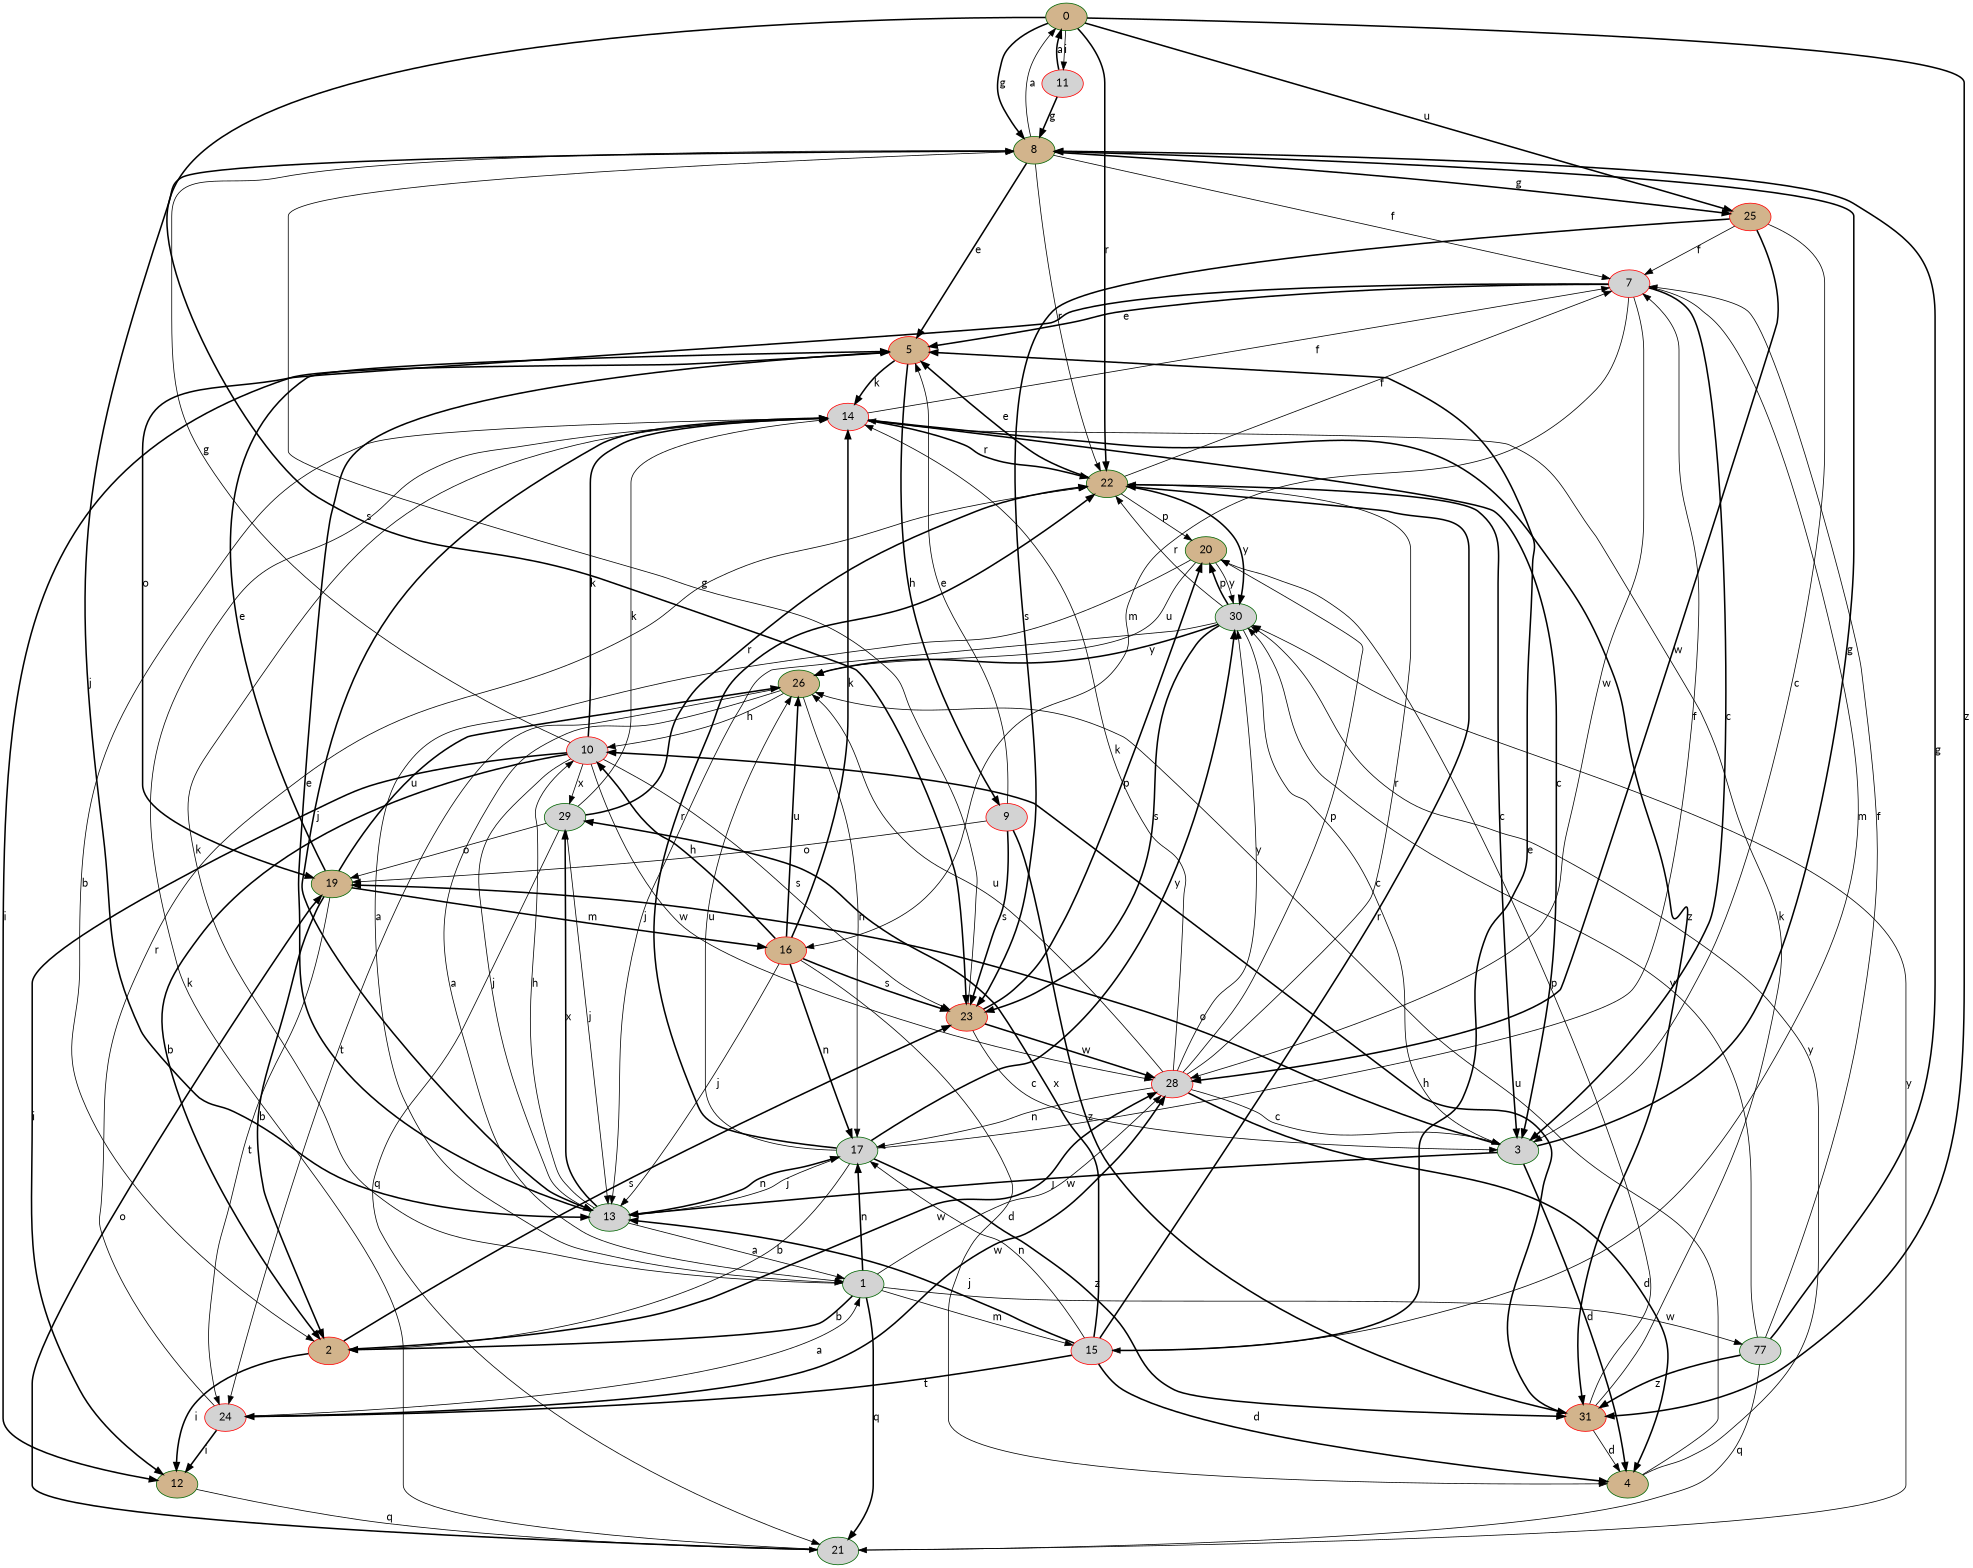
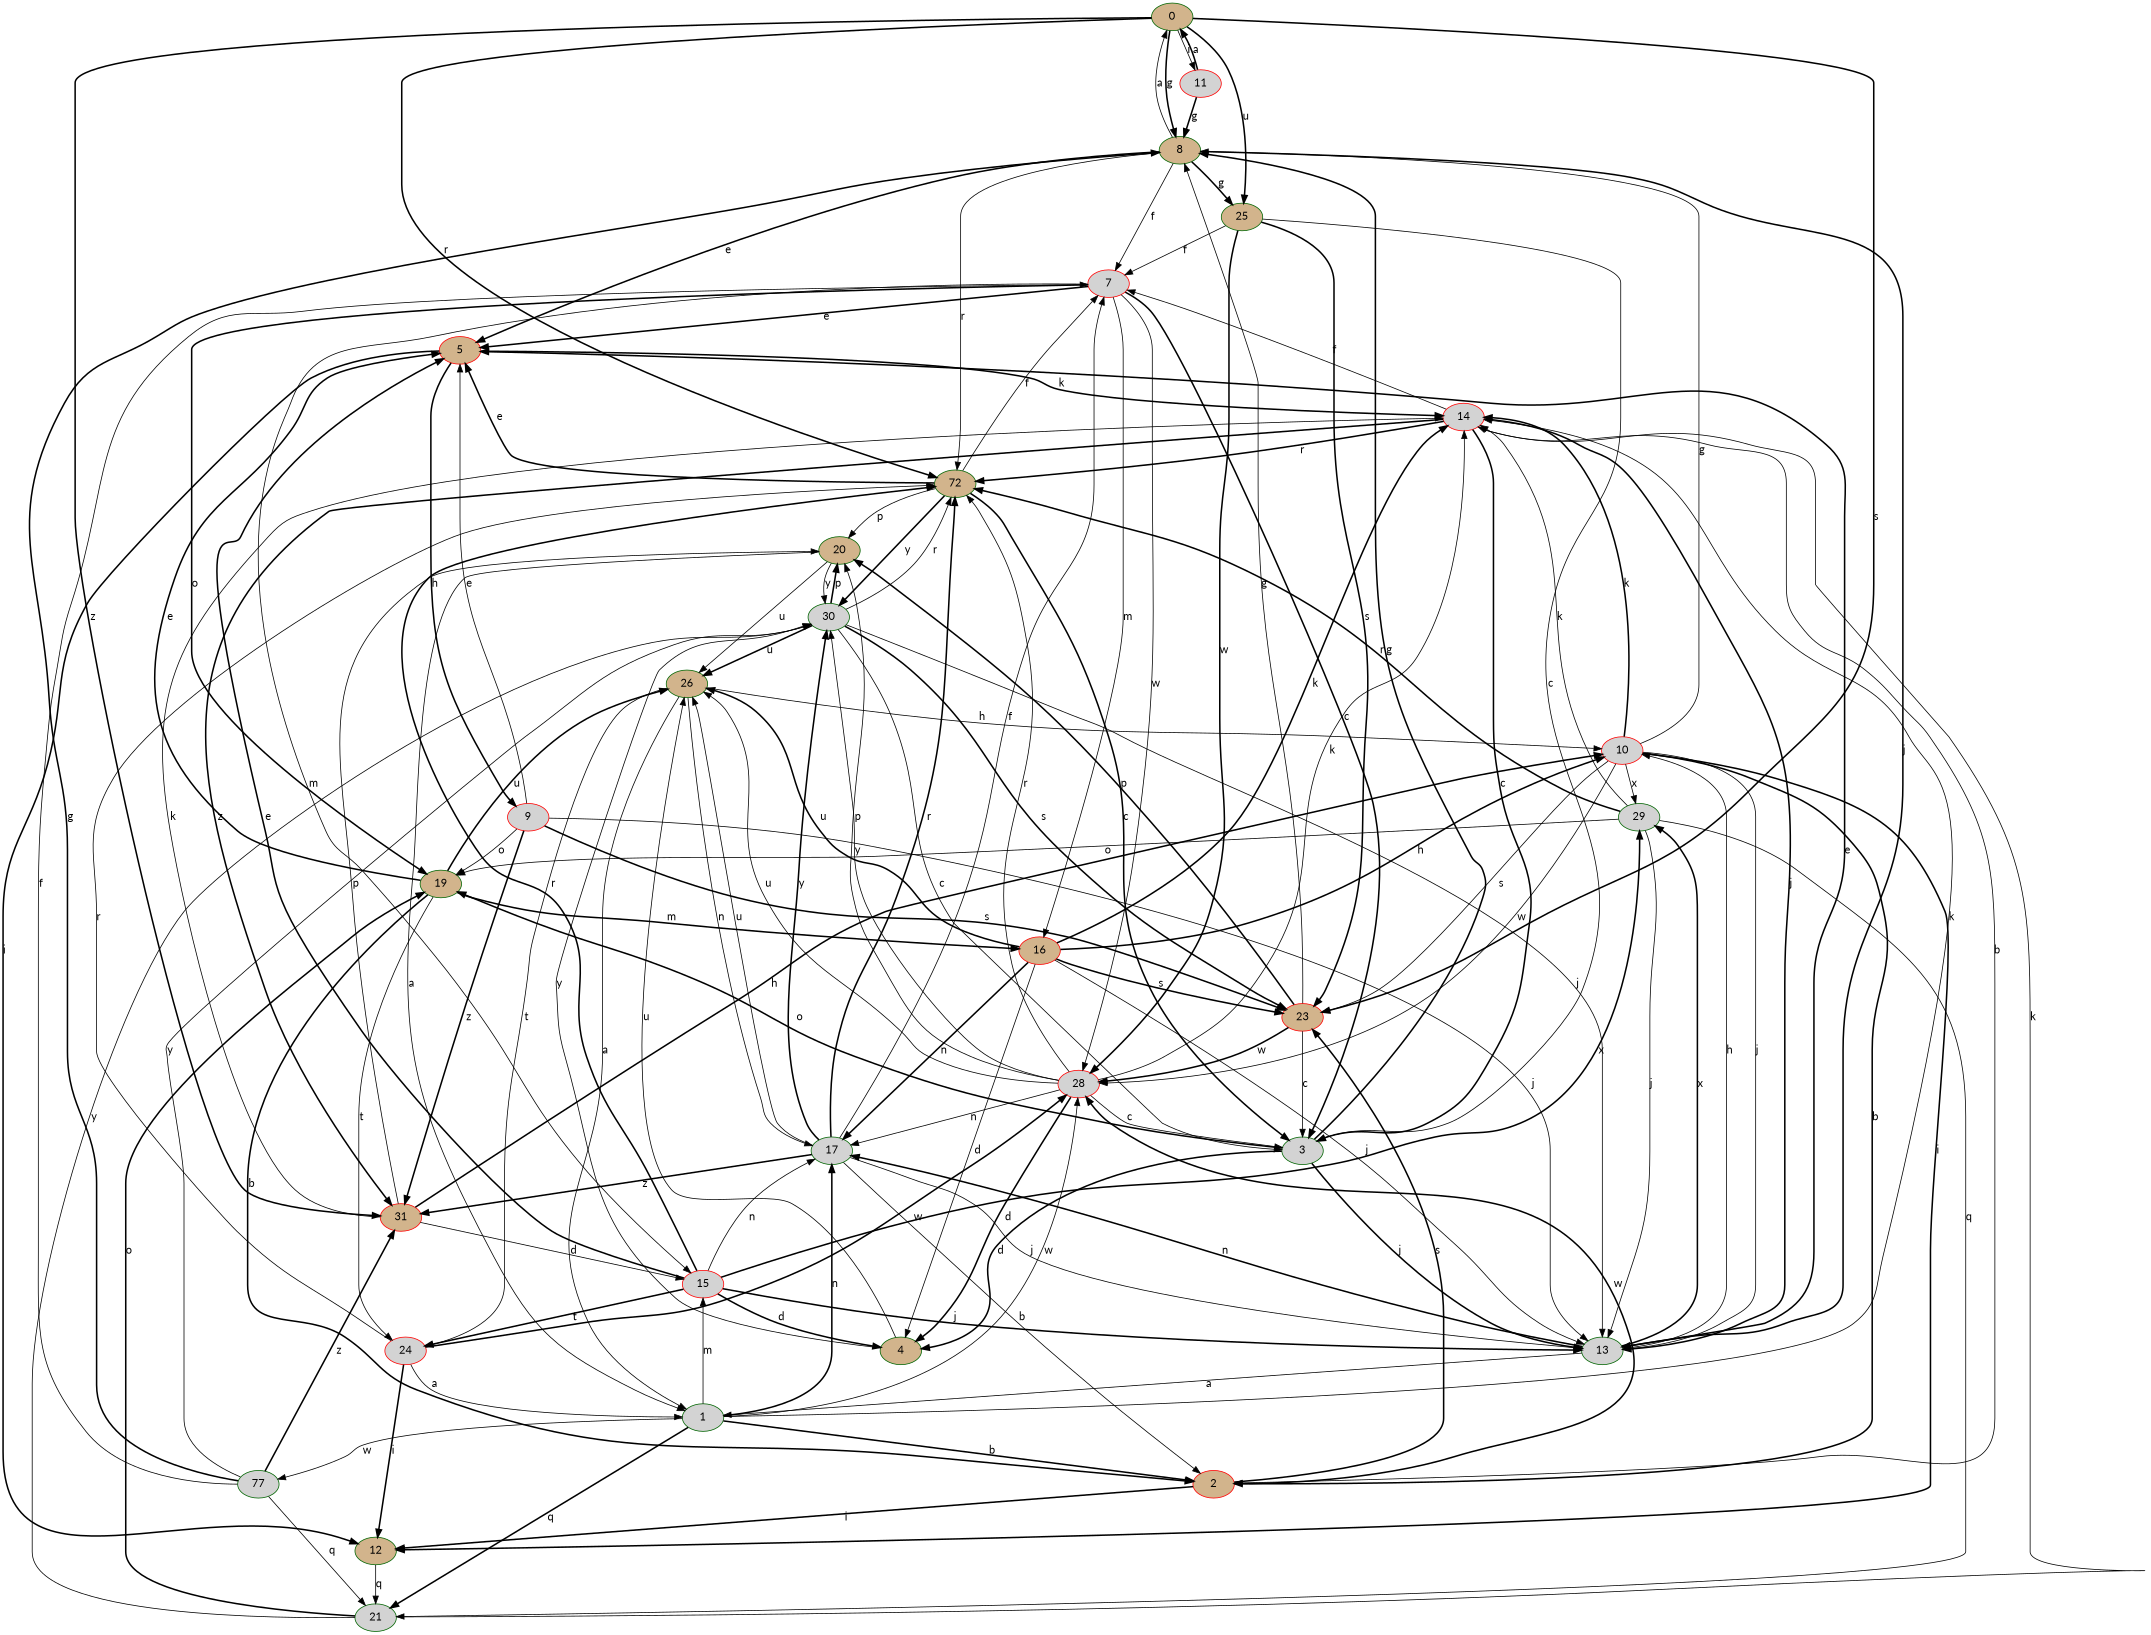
node "25": color red -> darkgreen
node "22": label "22" -> "72"
edge "30" -> "26": label "y" -> "u"
edge "9" -> "13": added, label "j"
edge "31" -> "4": now "31" -> "15"
